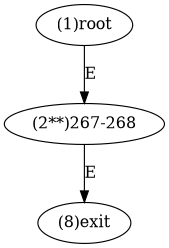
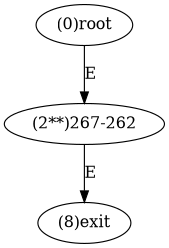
node "(1)root": label "(1)root" -> "(0)root"
node "(2**)267-268": label "(2**)267-268" -> "(2**)267-262"
